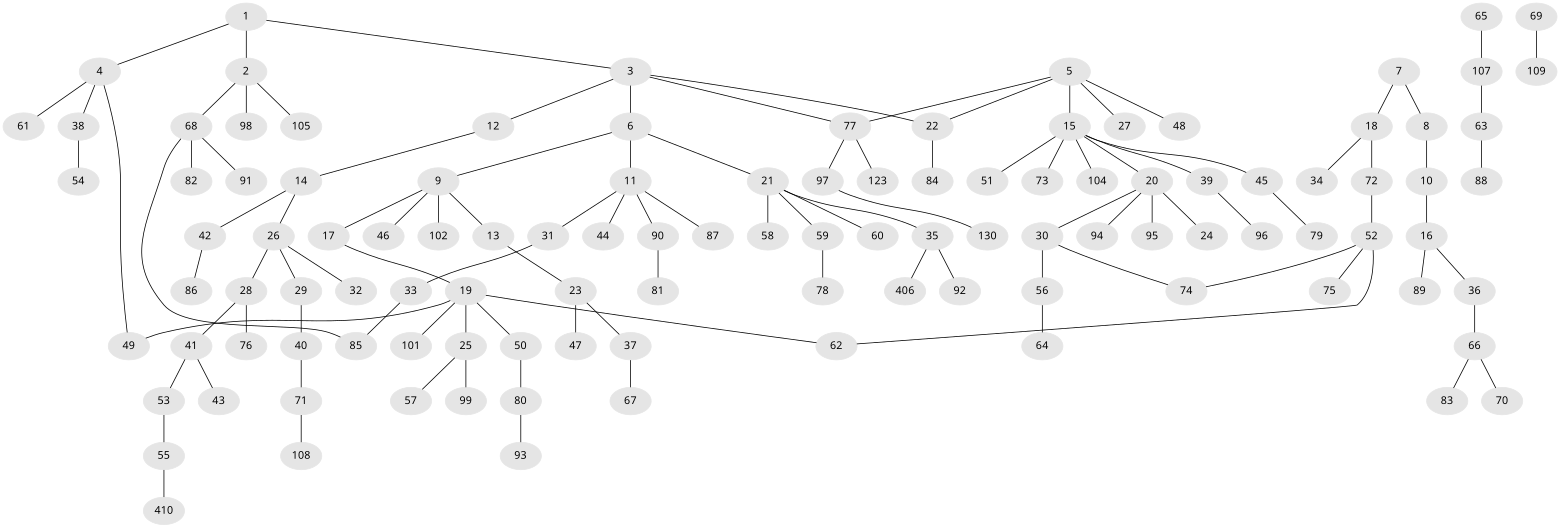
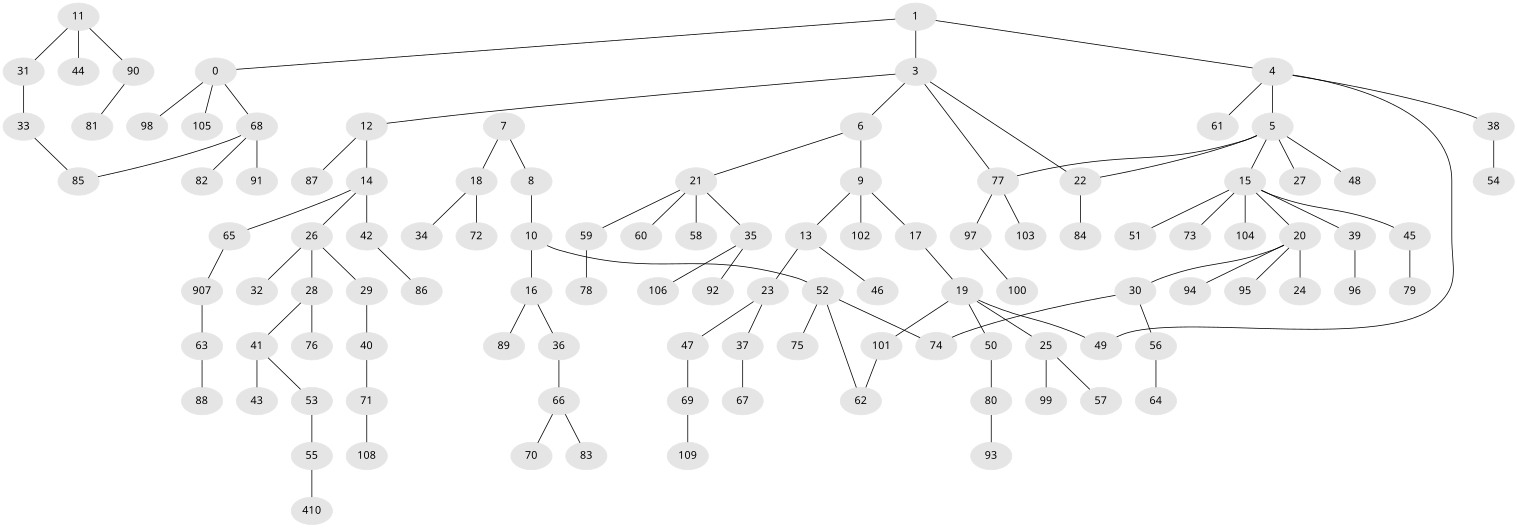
node "2": label "2" -> "0"
node "107": label "107" -> "907"
edge "4" -- "5": added
edge "6" -- "11": removed
node "123": label "123" -> "103"
edge "9" -- "46": now "13" -- "46"
edge "11" -- "87": now "12" -- "87"
edge "72" -- "52": now "10" -- "52"
edge "14" -- "65": added
node "130": label "130" -> "100"
node "406": label "406" -> "106"
edge "19" -- "62": now "101" -- "62"
edge "47" -- "69": added
